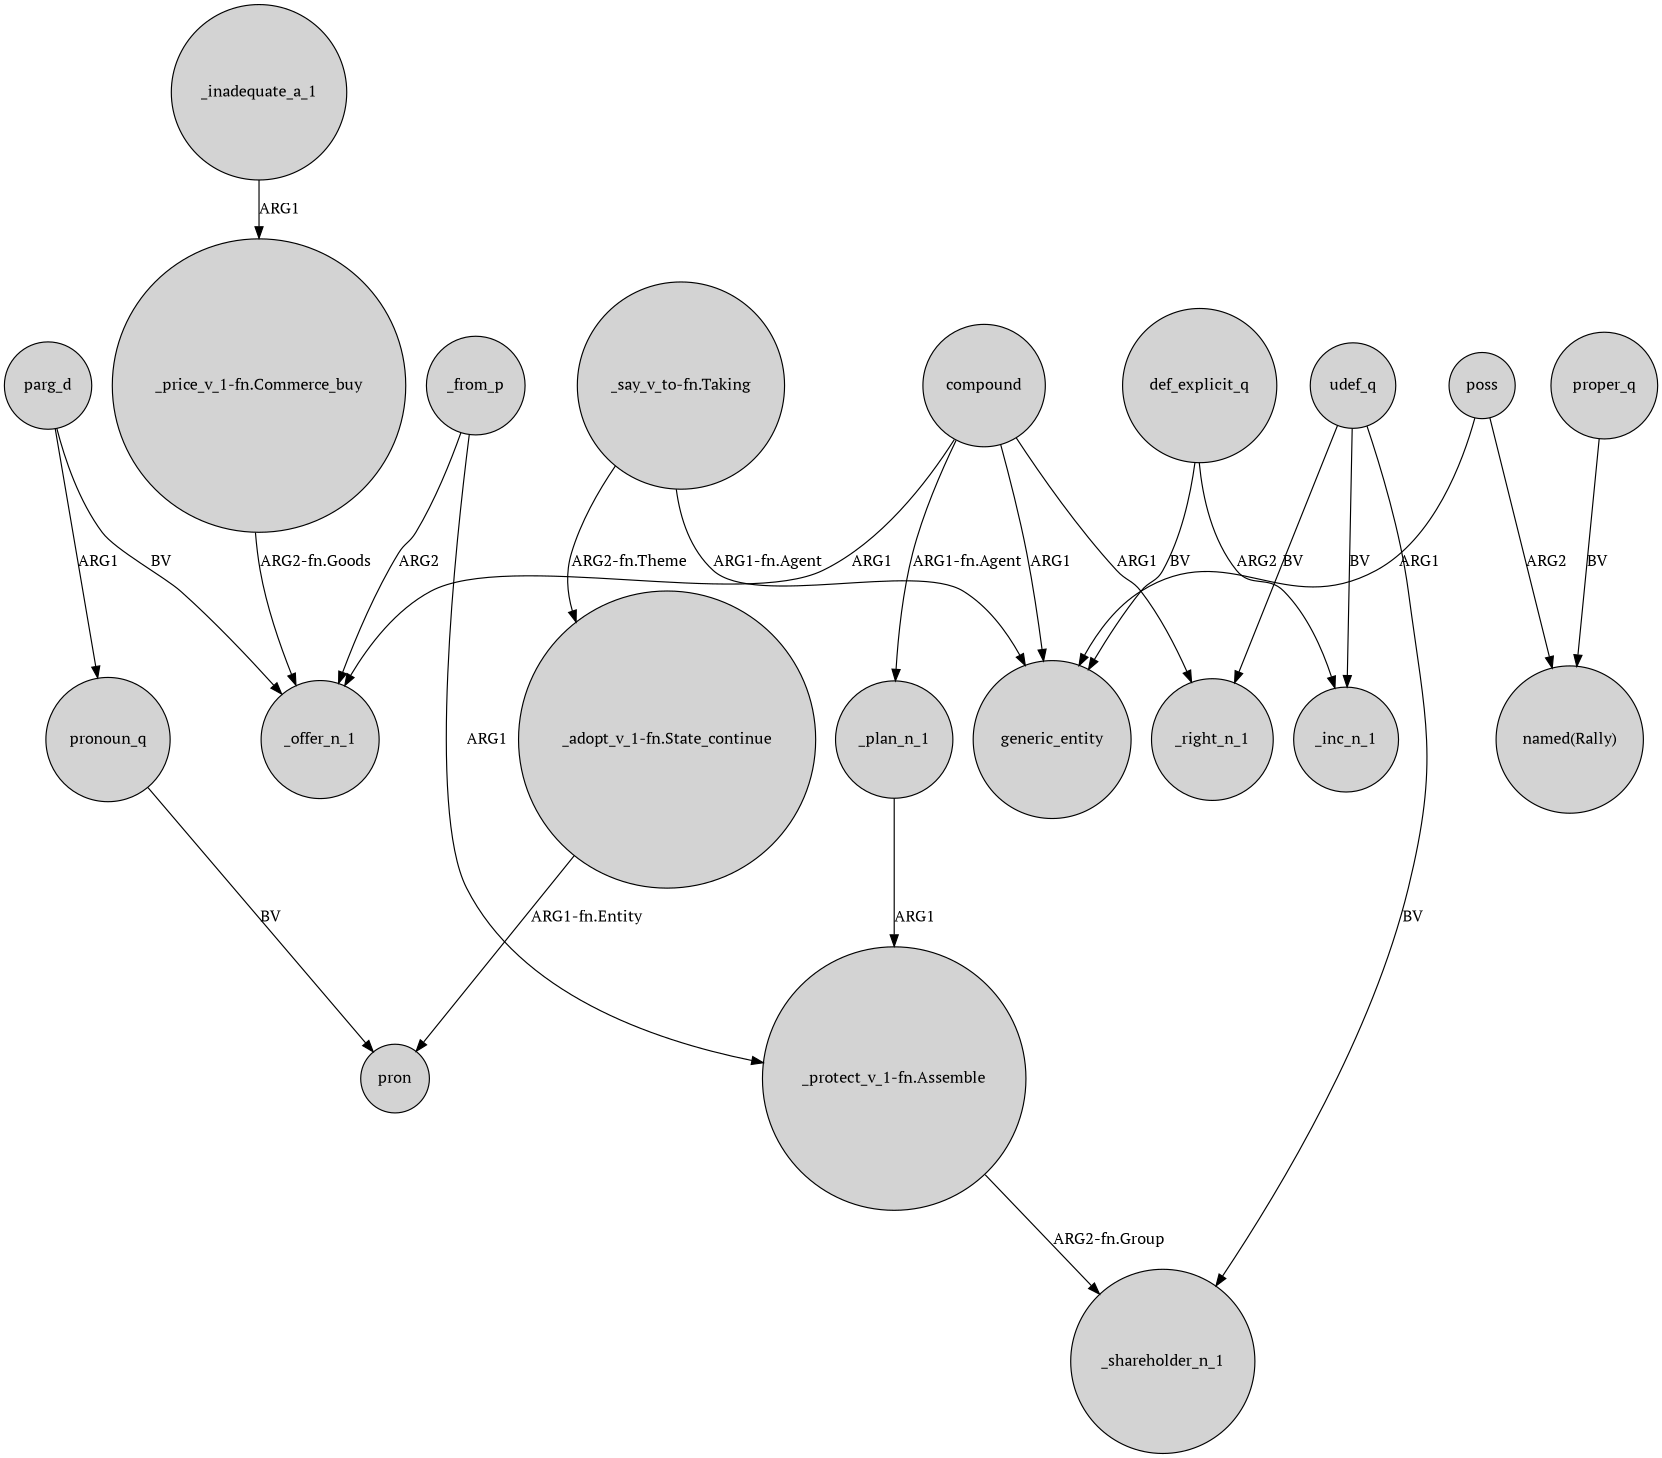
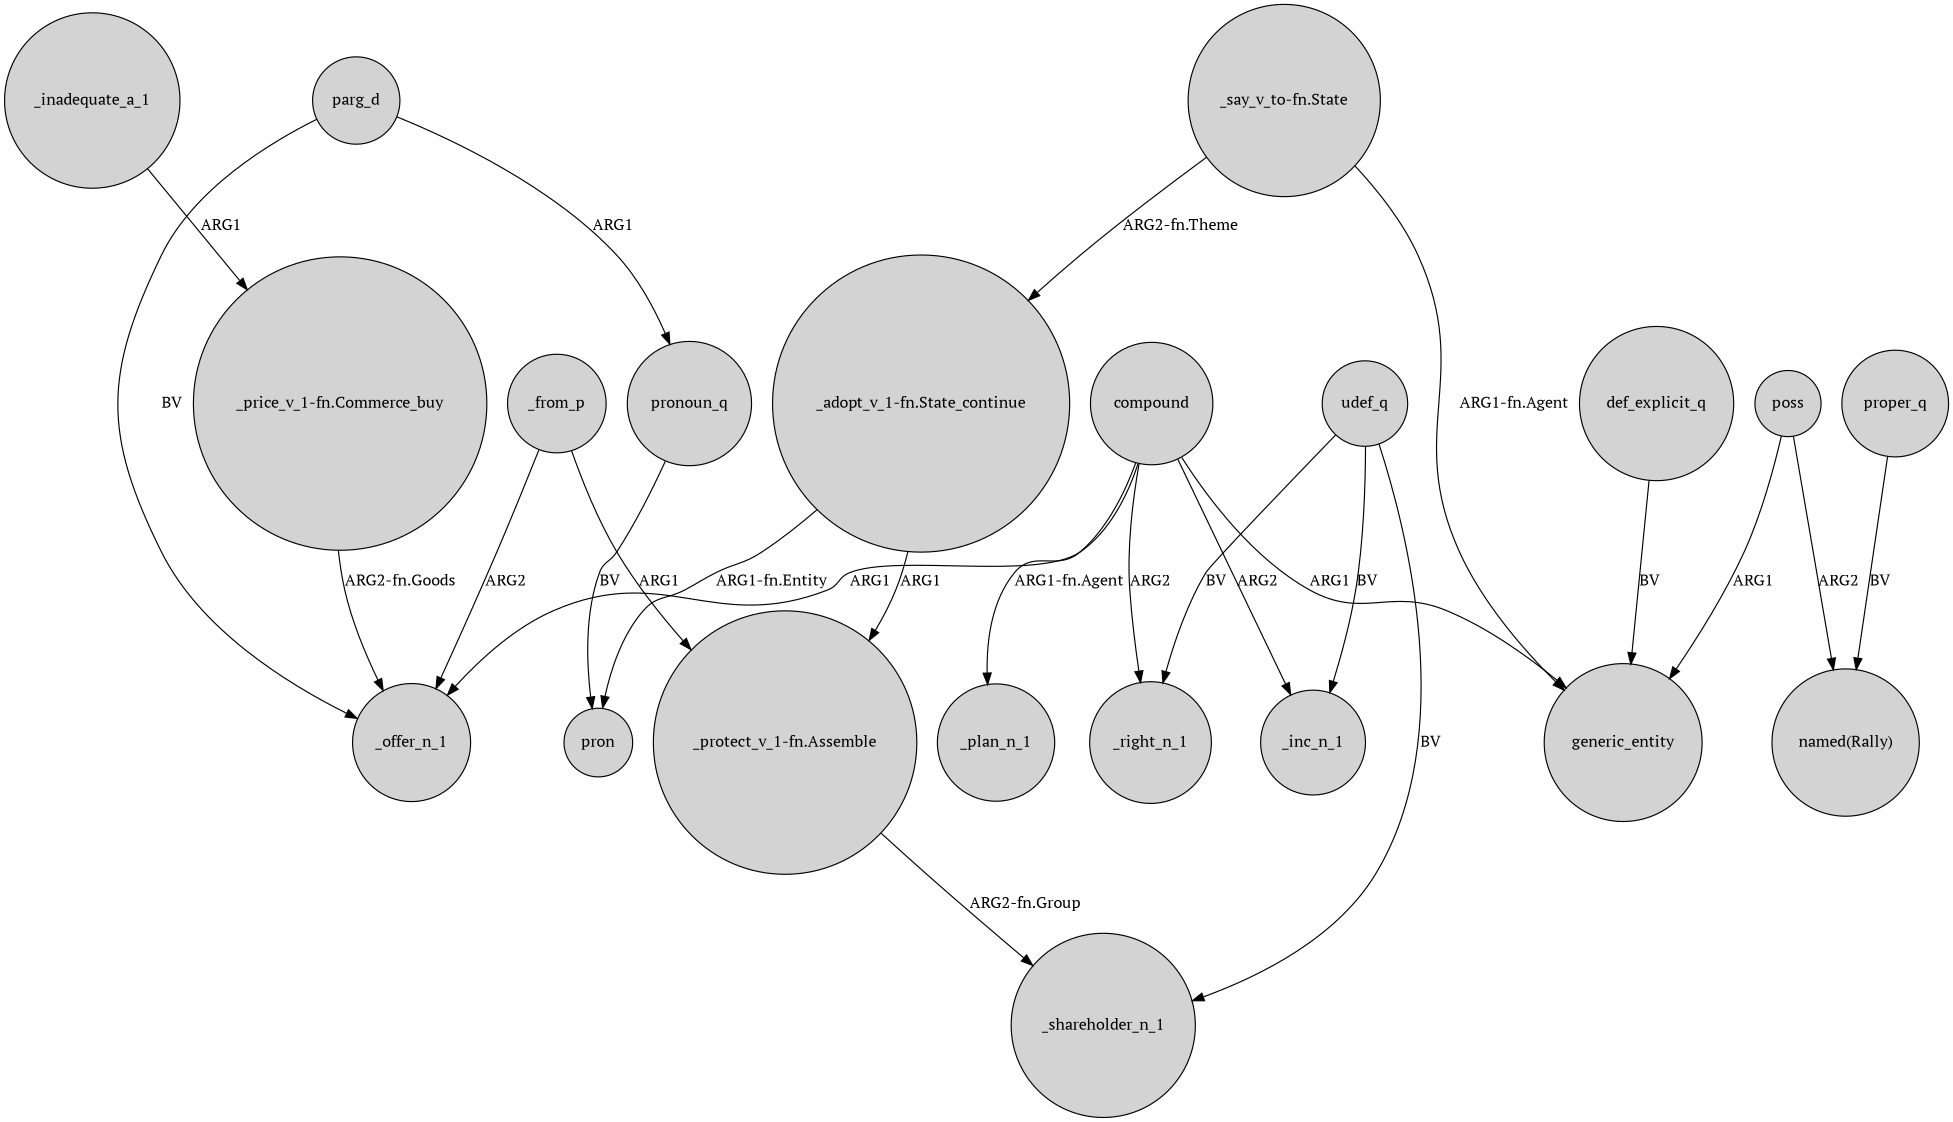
node "_say_v_to-fn.Taking": label "_say_v_to-fn.Taking" -> "_say_v_to-fn.State"
edge "compound" -> "_right_n_1": label "ARG1" -> "ARG2"
edge "def_explicit_q" -> "_inc_n_1": now "compound" -> "_inc_n_1"
edge "_plan_n_1" -> "_protect_v_1-fn.Assemble": now "_adopt_v_1-fn.State_continue" -> "_protect_v_1-fn.Assemble"
